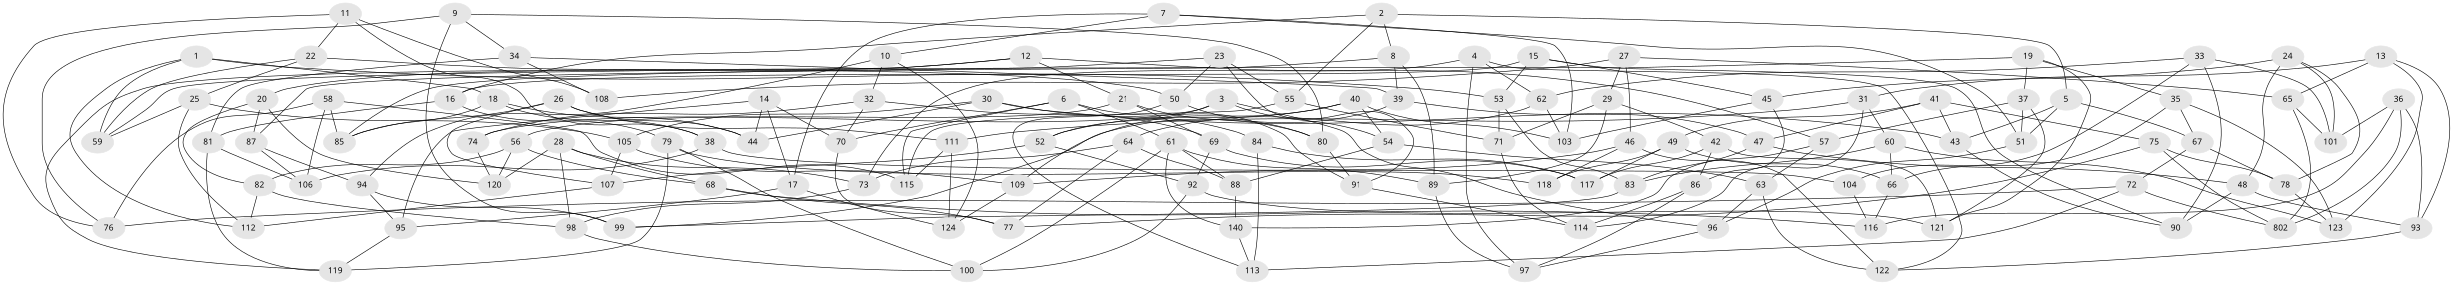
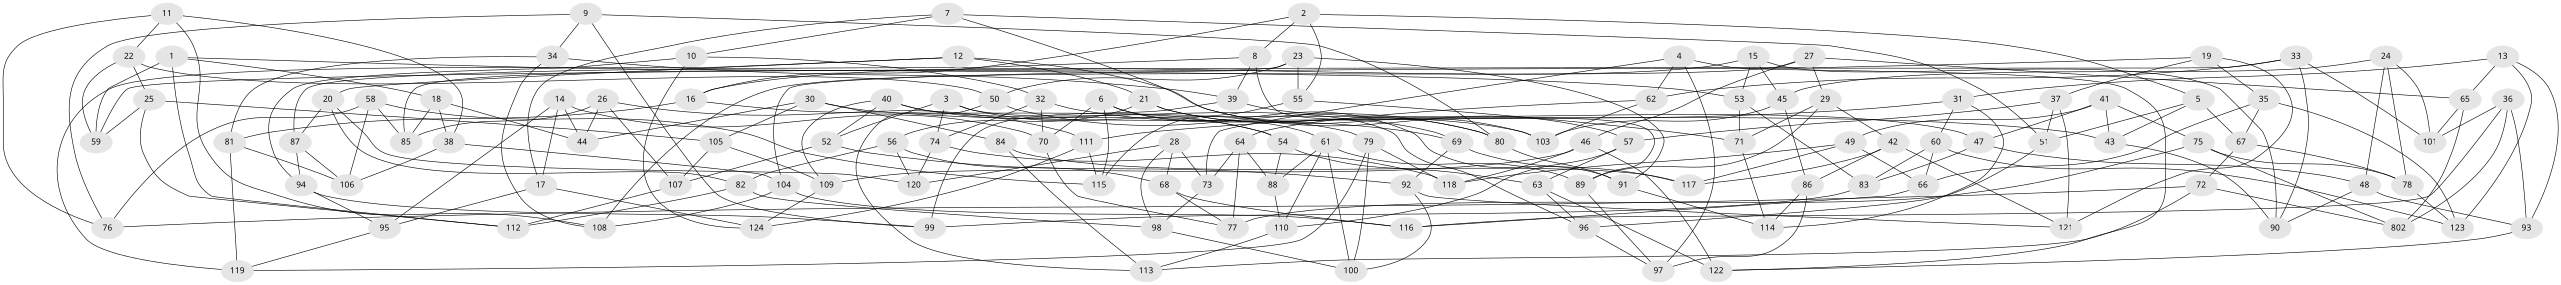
edge "74" -- "118": added
edge "104" -- "108": added
node "140": label "140" -> "110"
